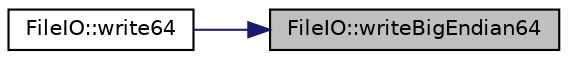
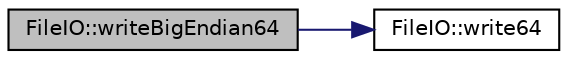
edge "FileIO::write64" -> "FileIO::writeBigEndian64": reversed
